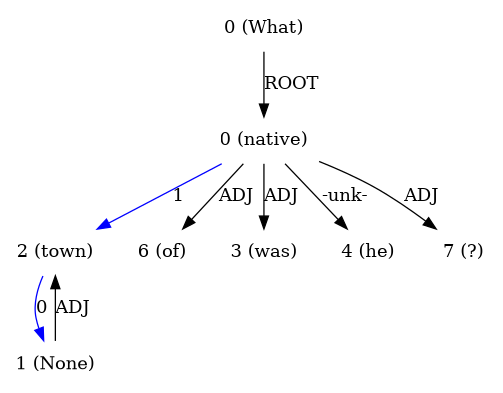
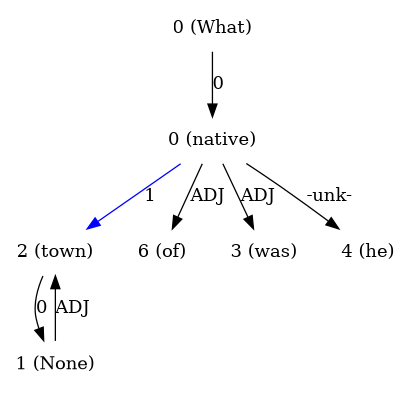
edge "0 (What)" -> "0 (native)": label "ROOT" -> "0"
node "7 (?)": removed
edge "2 (town)" -> "1 (None)": color blue -> black
